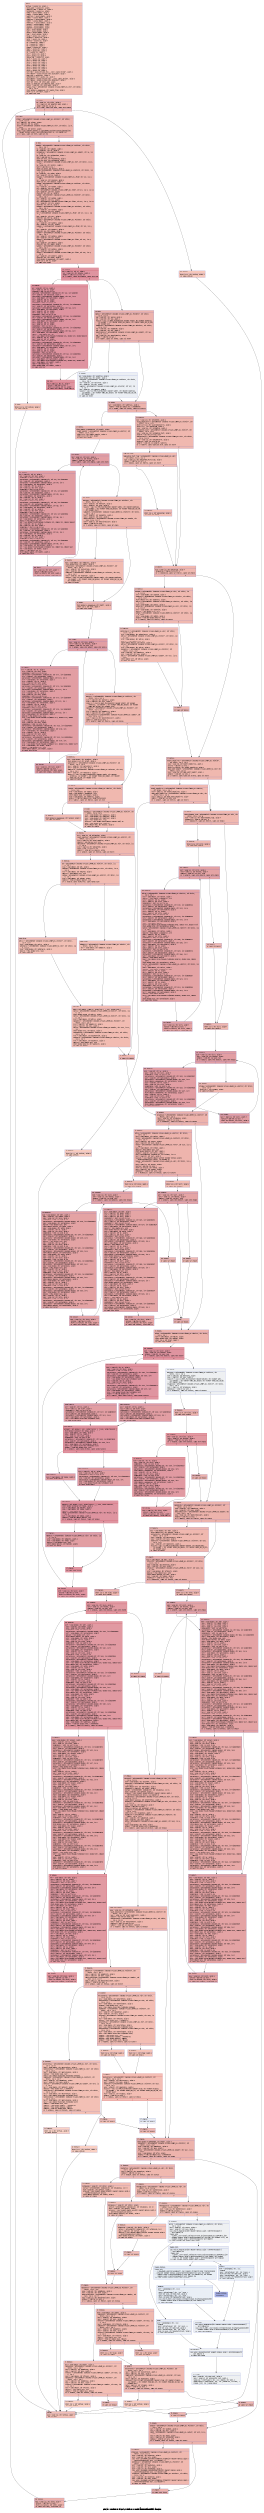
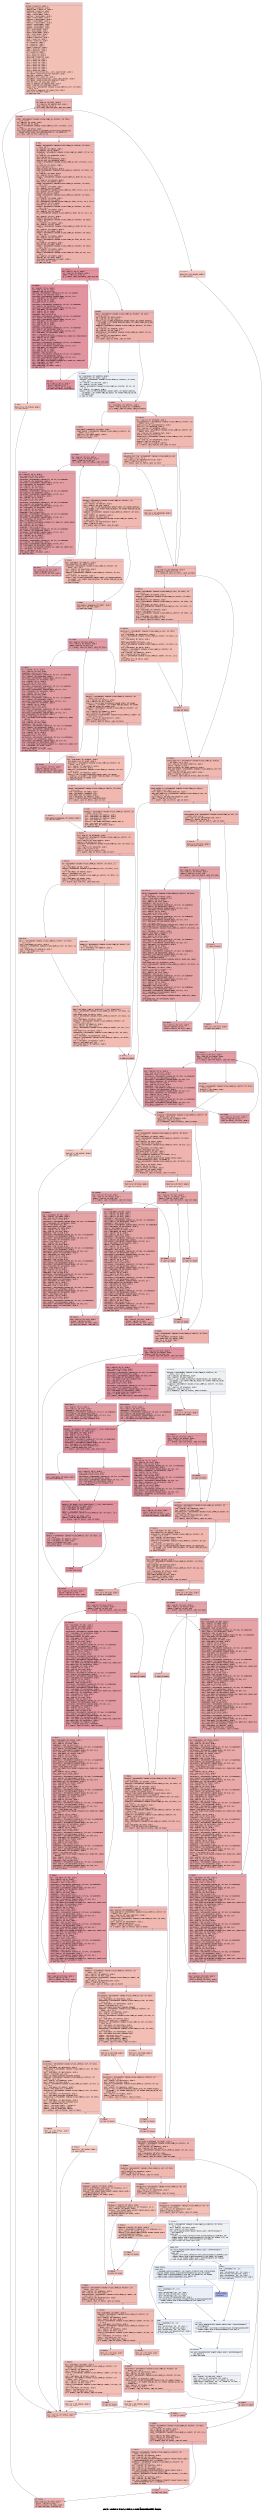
node "if.end618:": fillcolor #d4dbe670 -> #e36c5570
